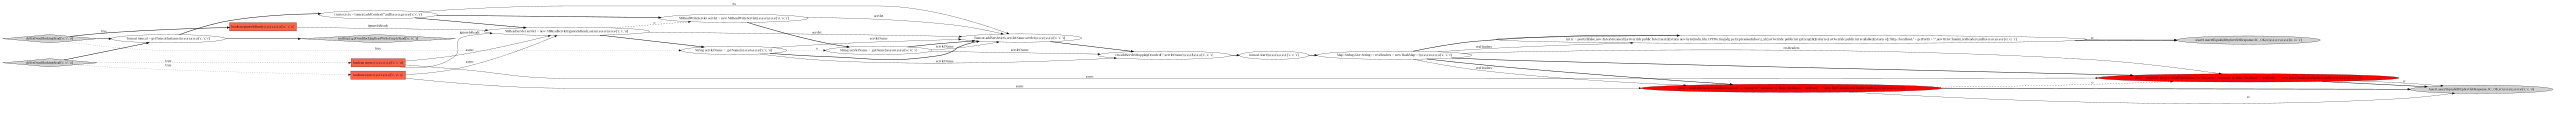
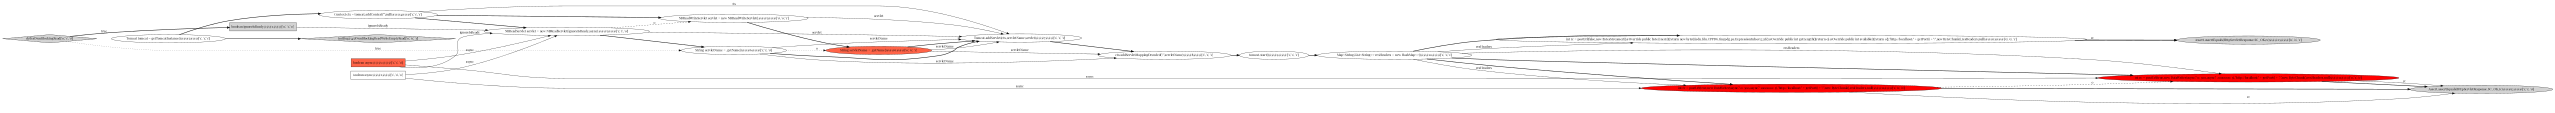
node "boolean ignoreIsReady@@@2@@@['0', '1', '0']": fillcolor tomato -> lightgray
edge "doTestNonBlockingRead['0', '1', '0']" -> "Tomcat tomcat = getTomcatInstance()@@@3@@@['1', '1', '1']": removed
node "String servletName = .getName()@@@6@@@['0', '0', '1']": fillcolor white -> tomato
node "doTestNonBlockingRead['1', '0', '0']": removed
node "boolean async@@@2@@@['1', '0', '0']": fillcolor tomato -> white
